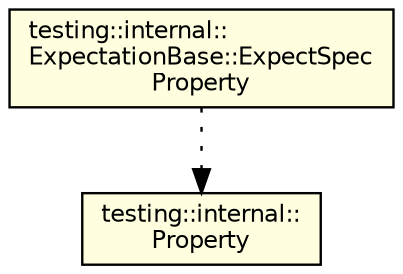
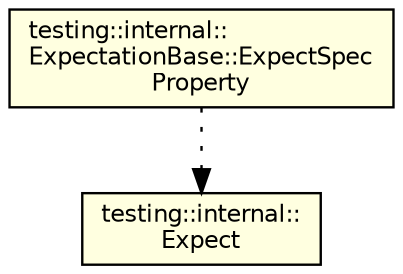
node "testing::internal:: Property": label "testing::internal:: Property" -> "testing::internal:: Expect"
